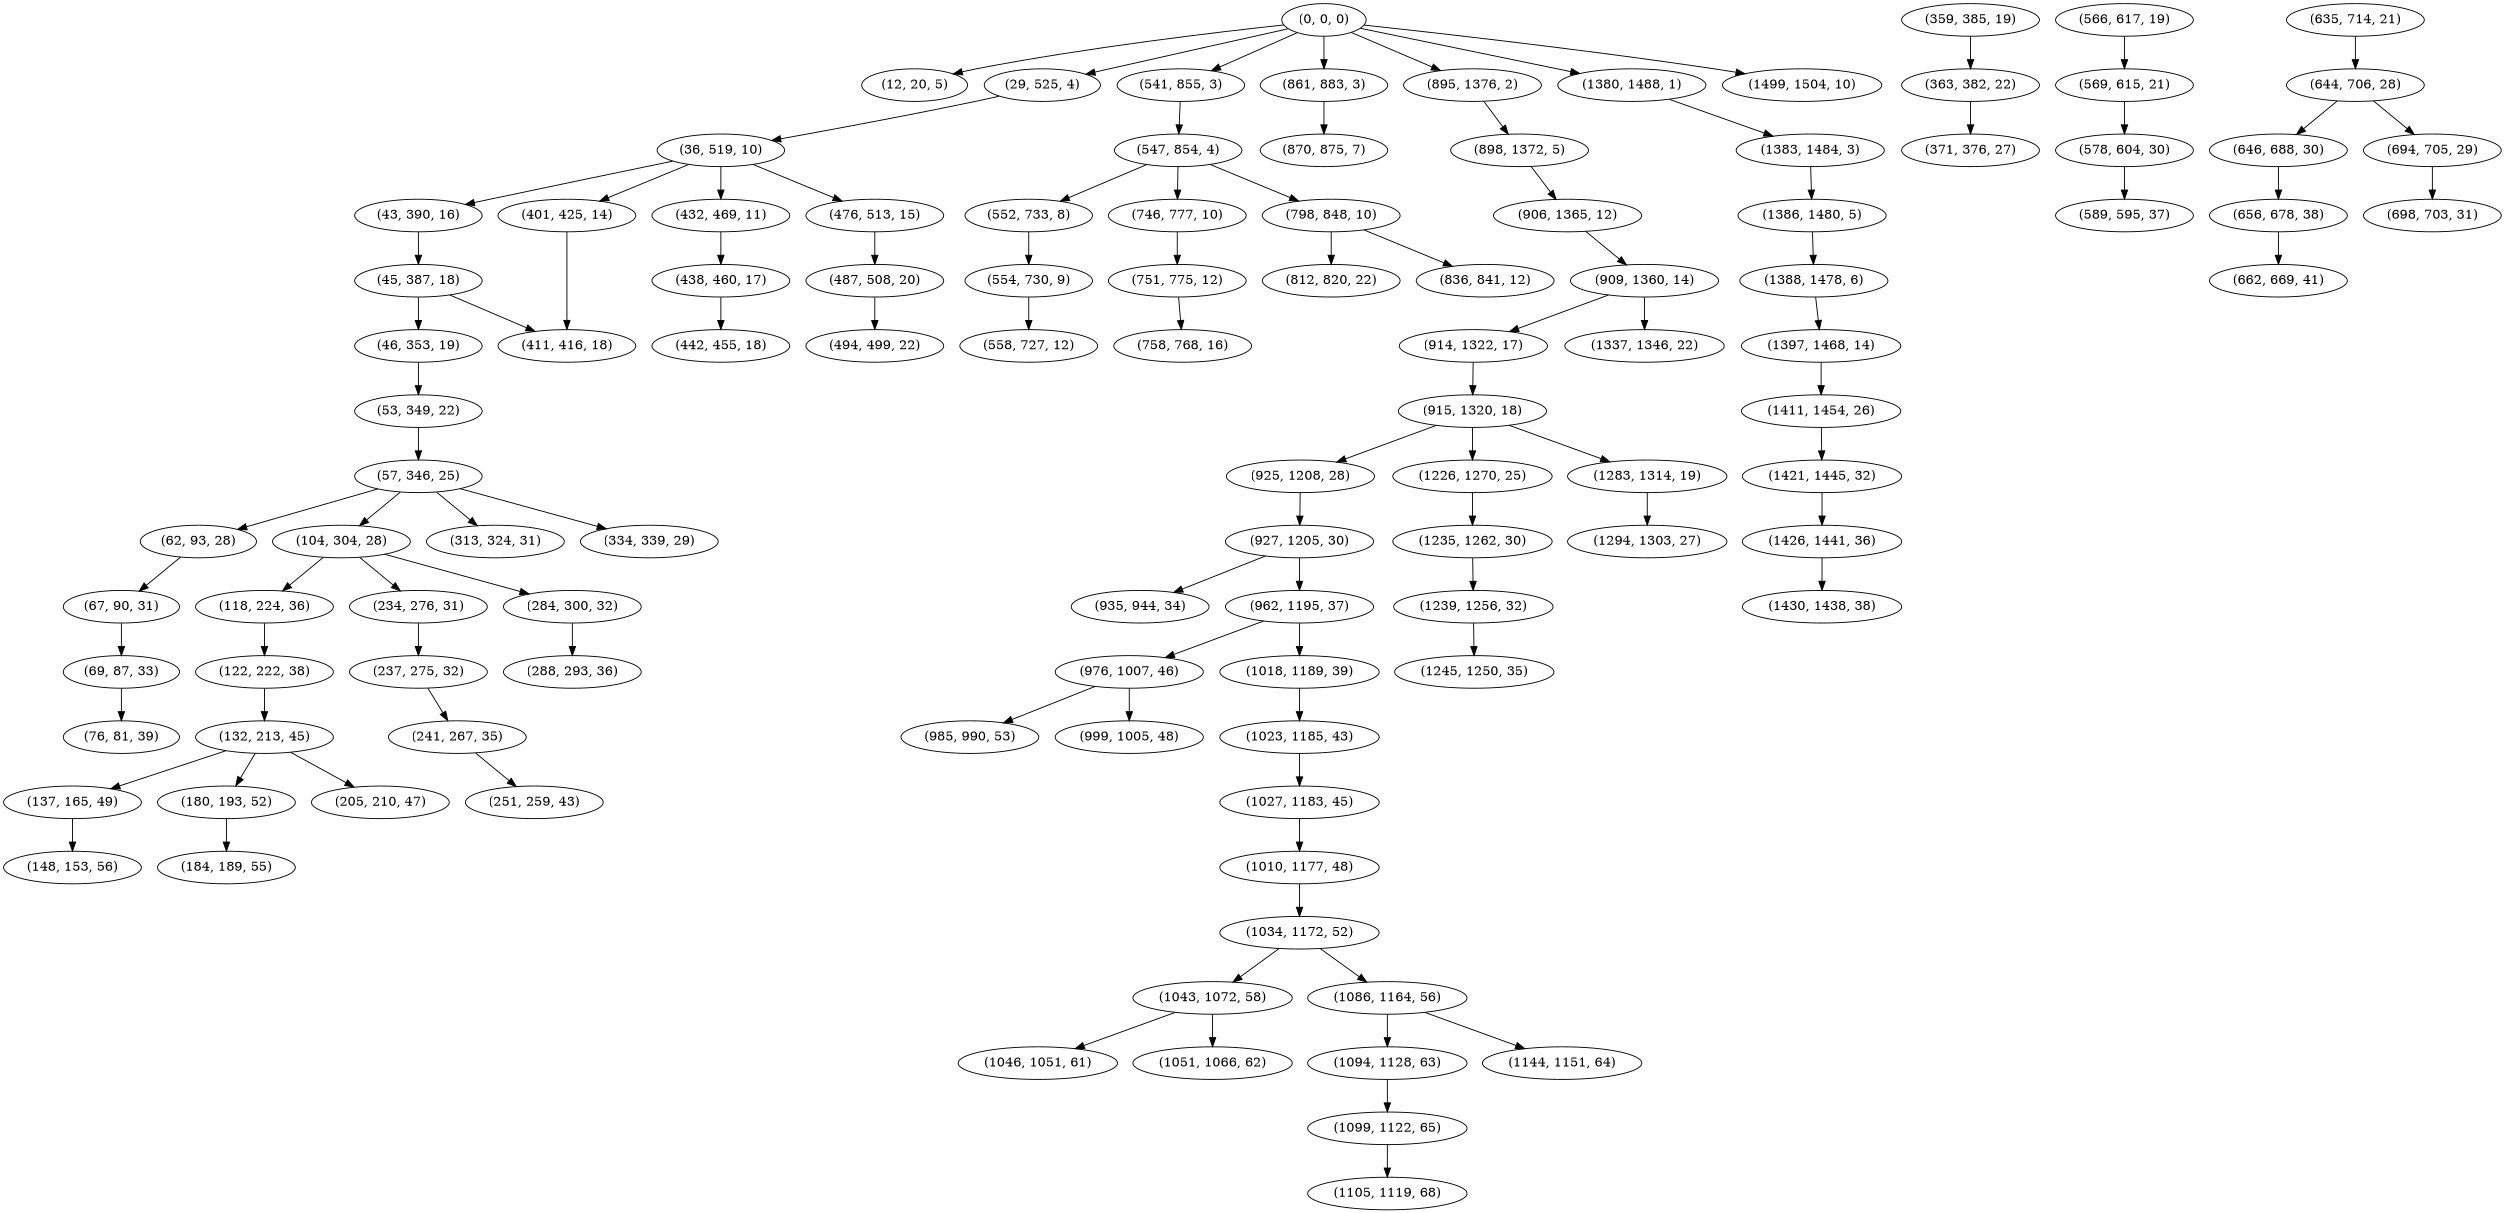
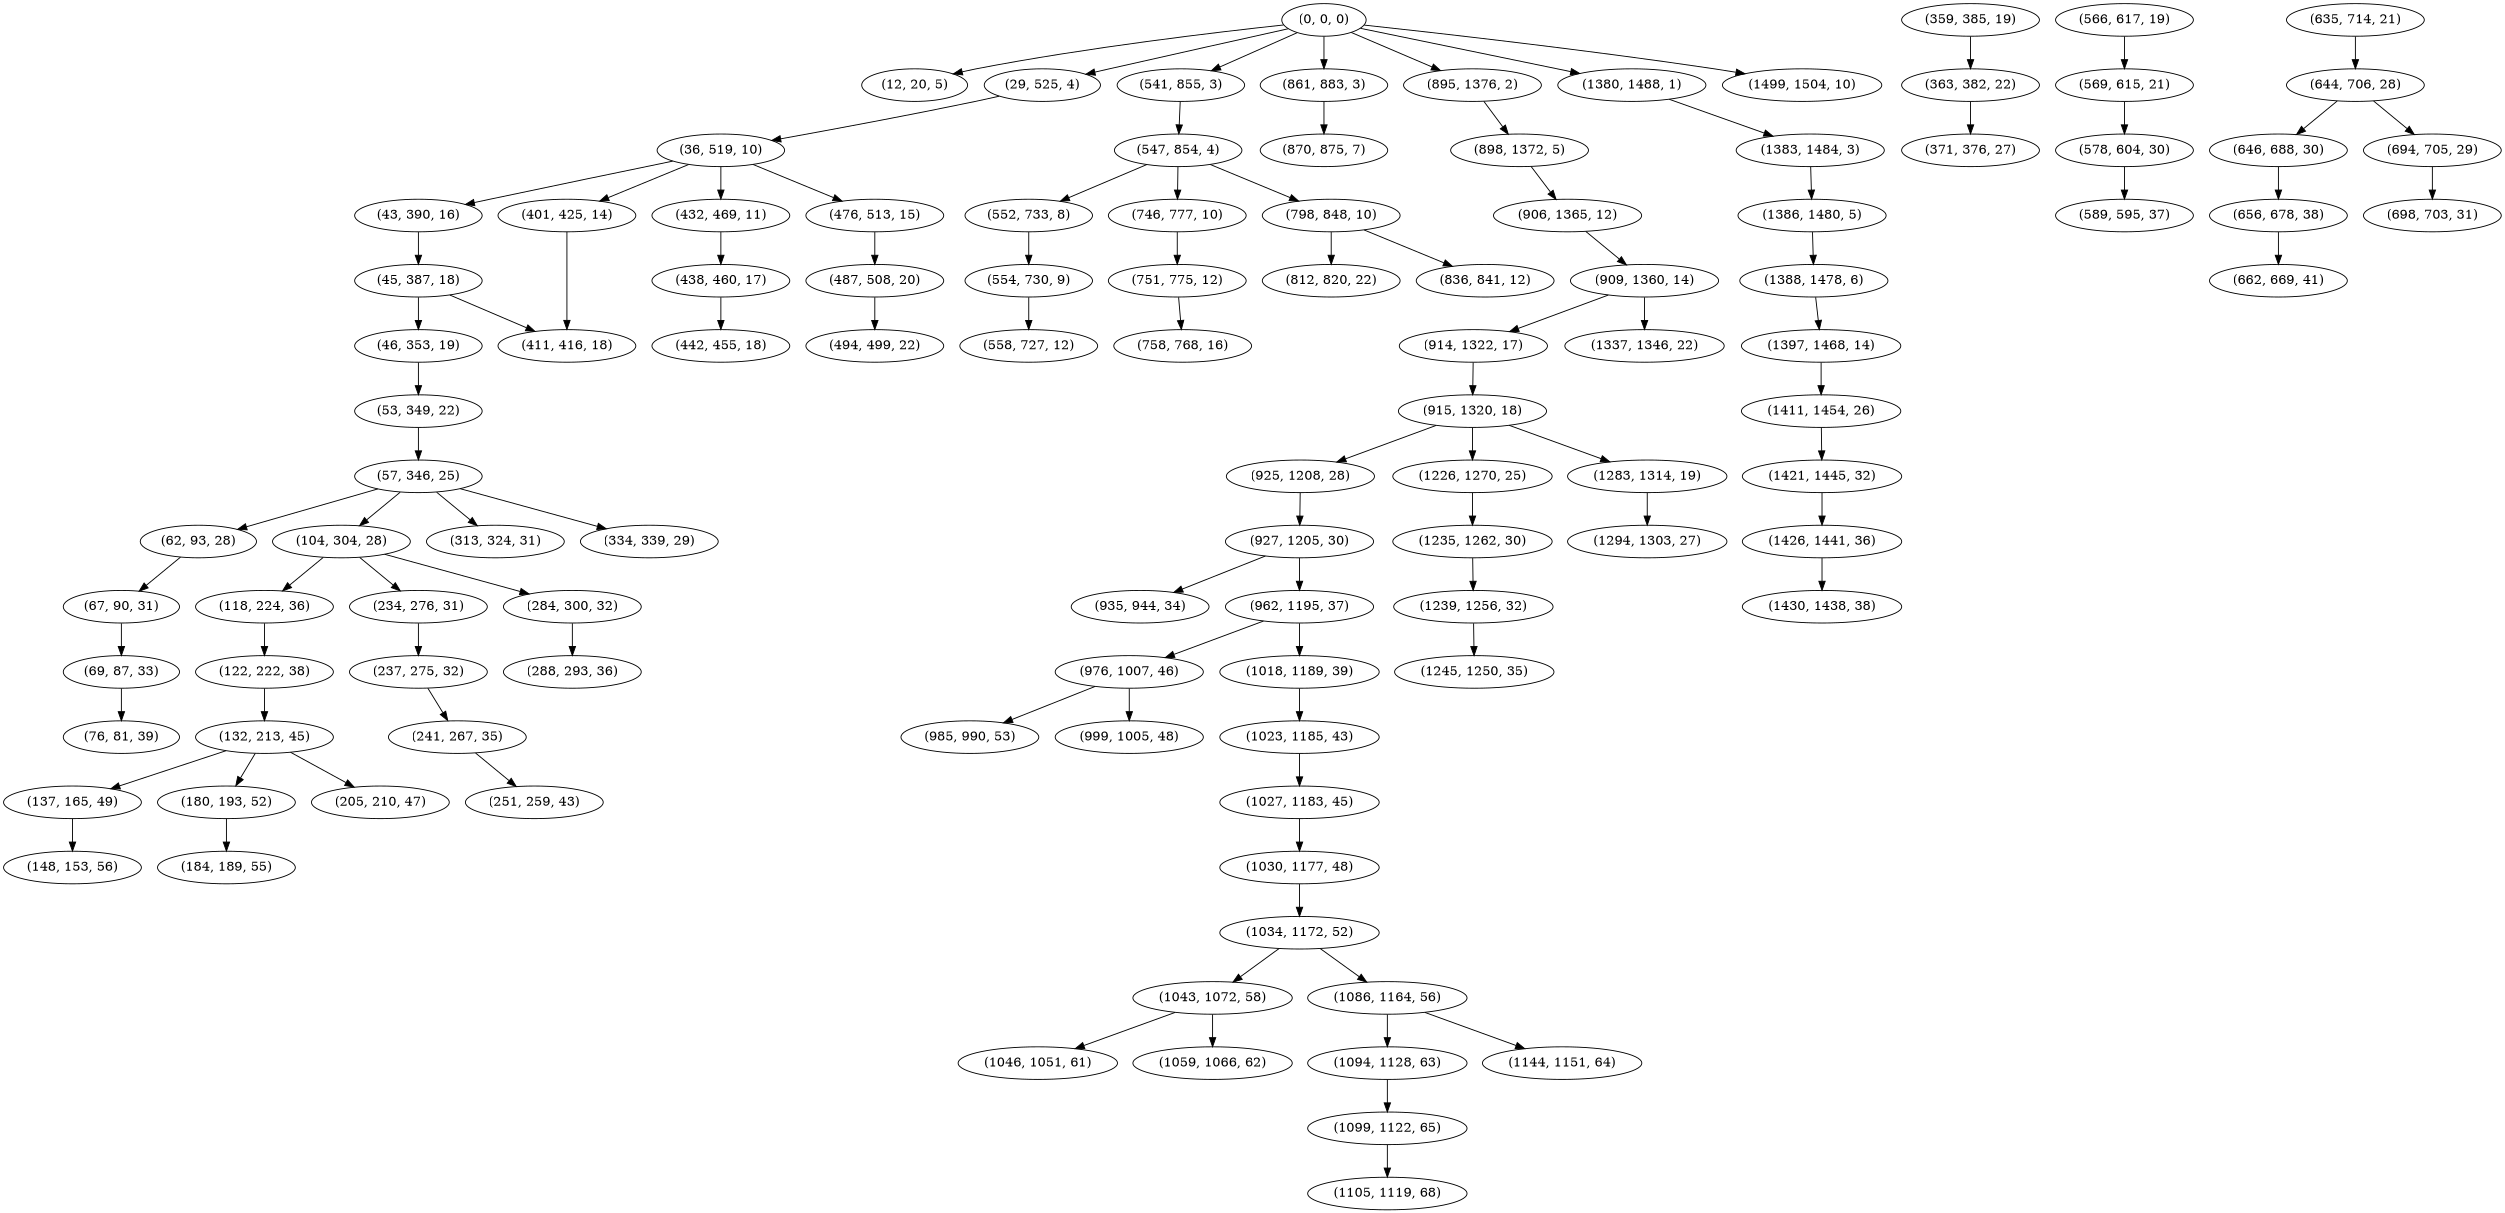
node "(1010, 1177, 48)": label "(1010, 1177, 48)" -> "(1030, 1177, 48)"
node "(1051, 1066, 62)": label "(1051, 1066, 62)" -> "(1059, 1066, 62)"
